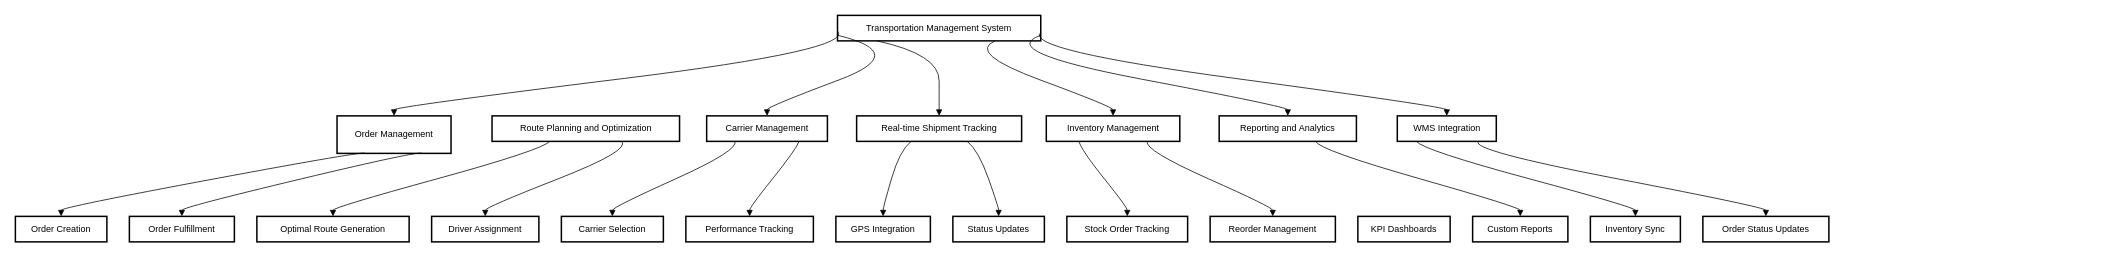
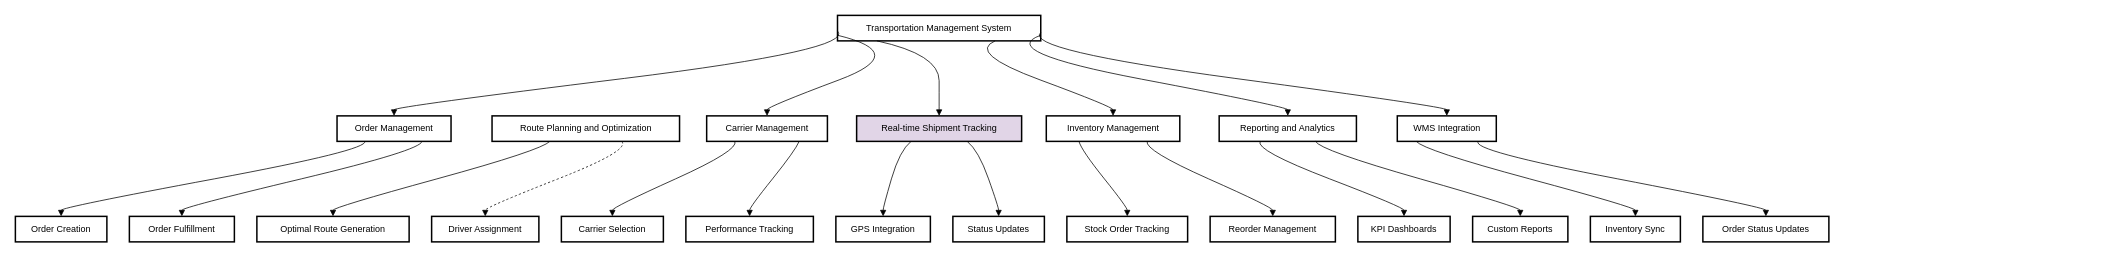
node "Real-time Shipment Tracking": fillcolor #ffffff -> #e1d5e7
node "Order Management": size 114x38 -> 114x26
edge "Route Planning and Optimization" -> "Driver Assignment": style solid -> dashed
edge "Reporting and Analytics" -> "KPI Dashboards": added
